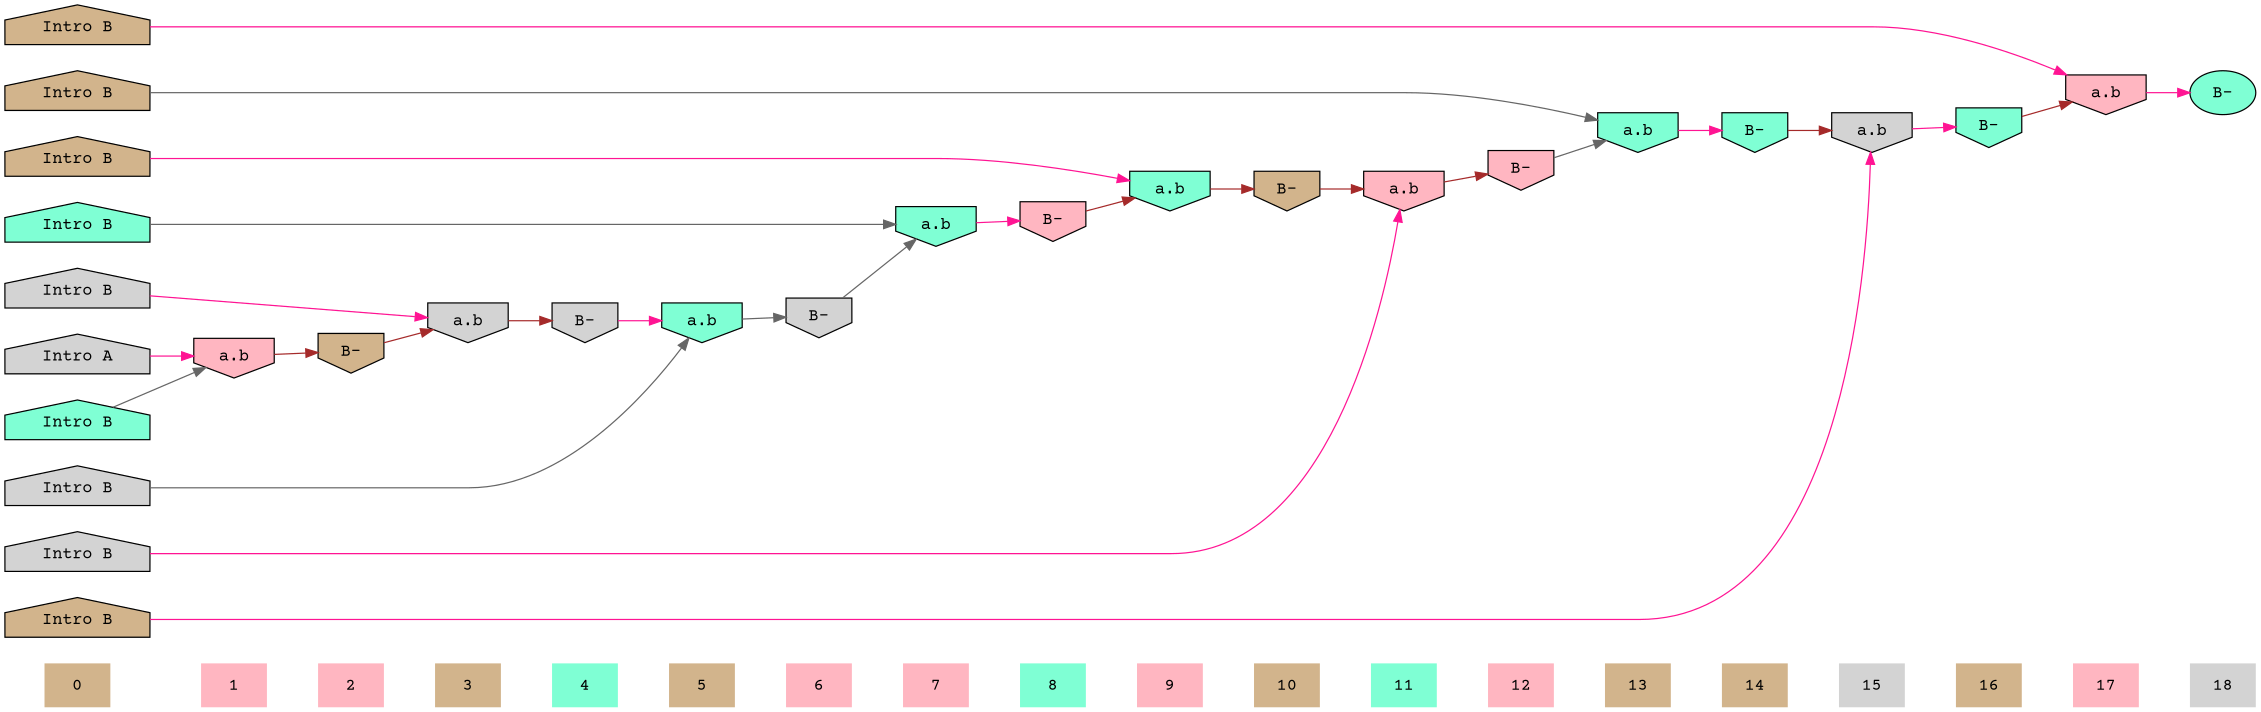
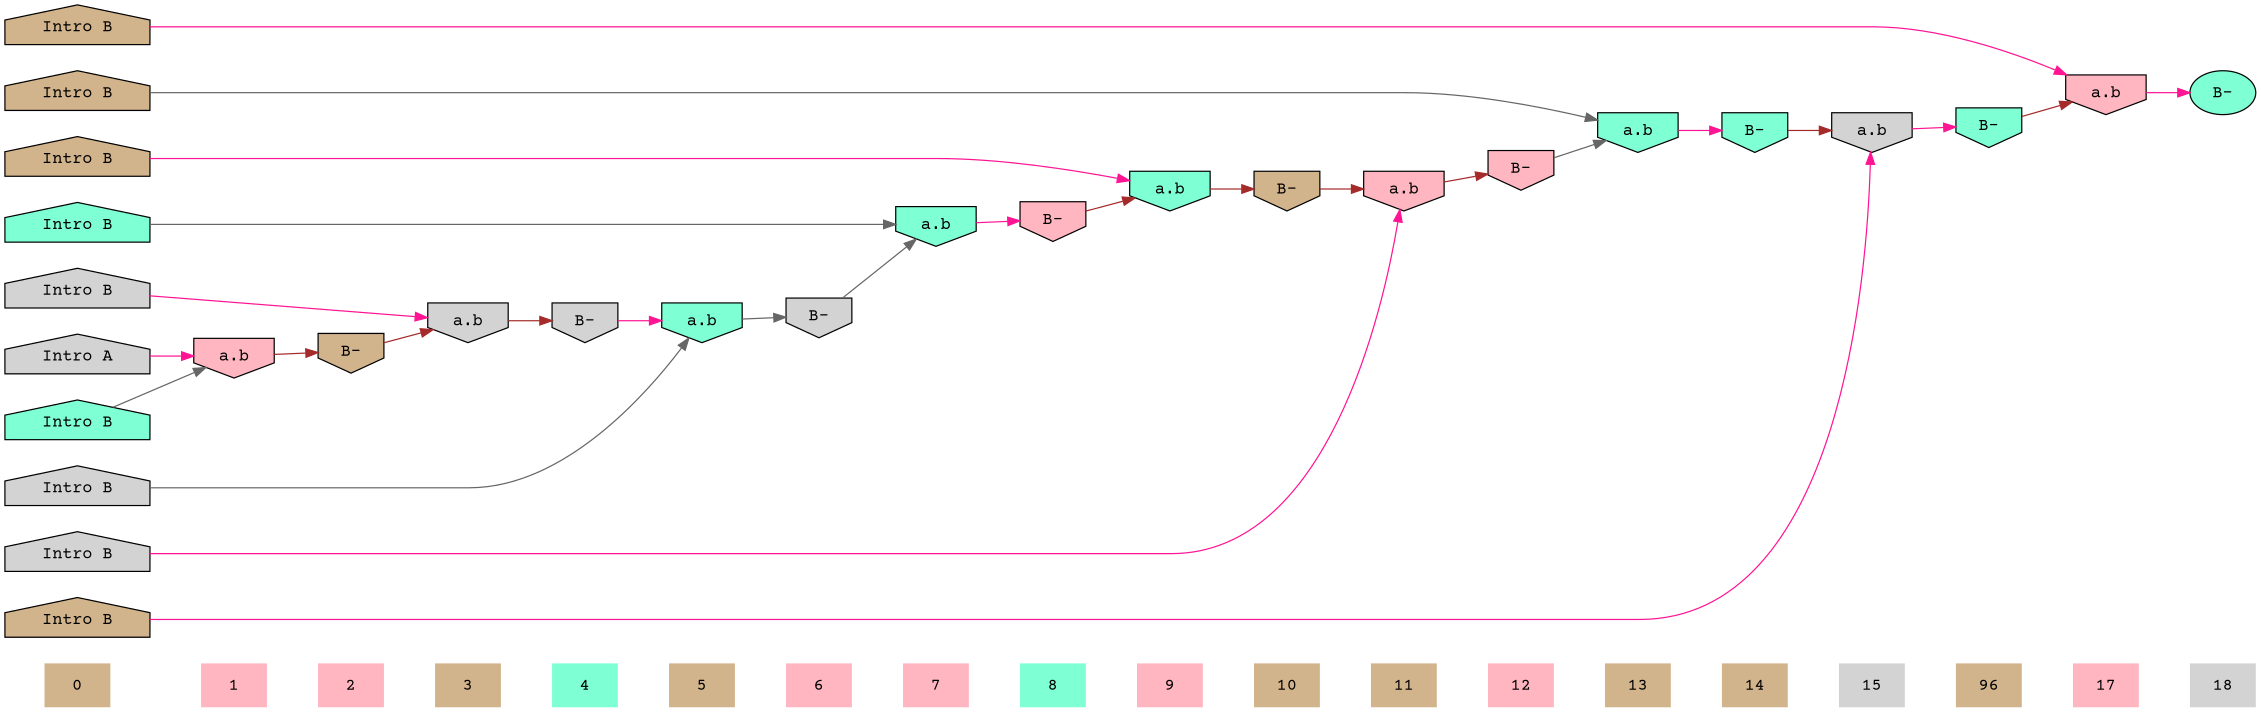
node "11": fillcolor aquamarine -> tan
node "16": label "16" -> "96"
